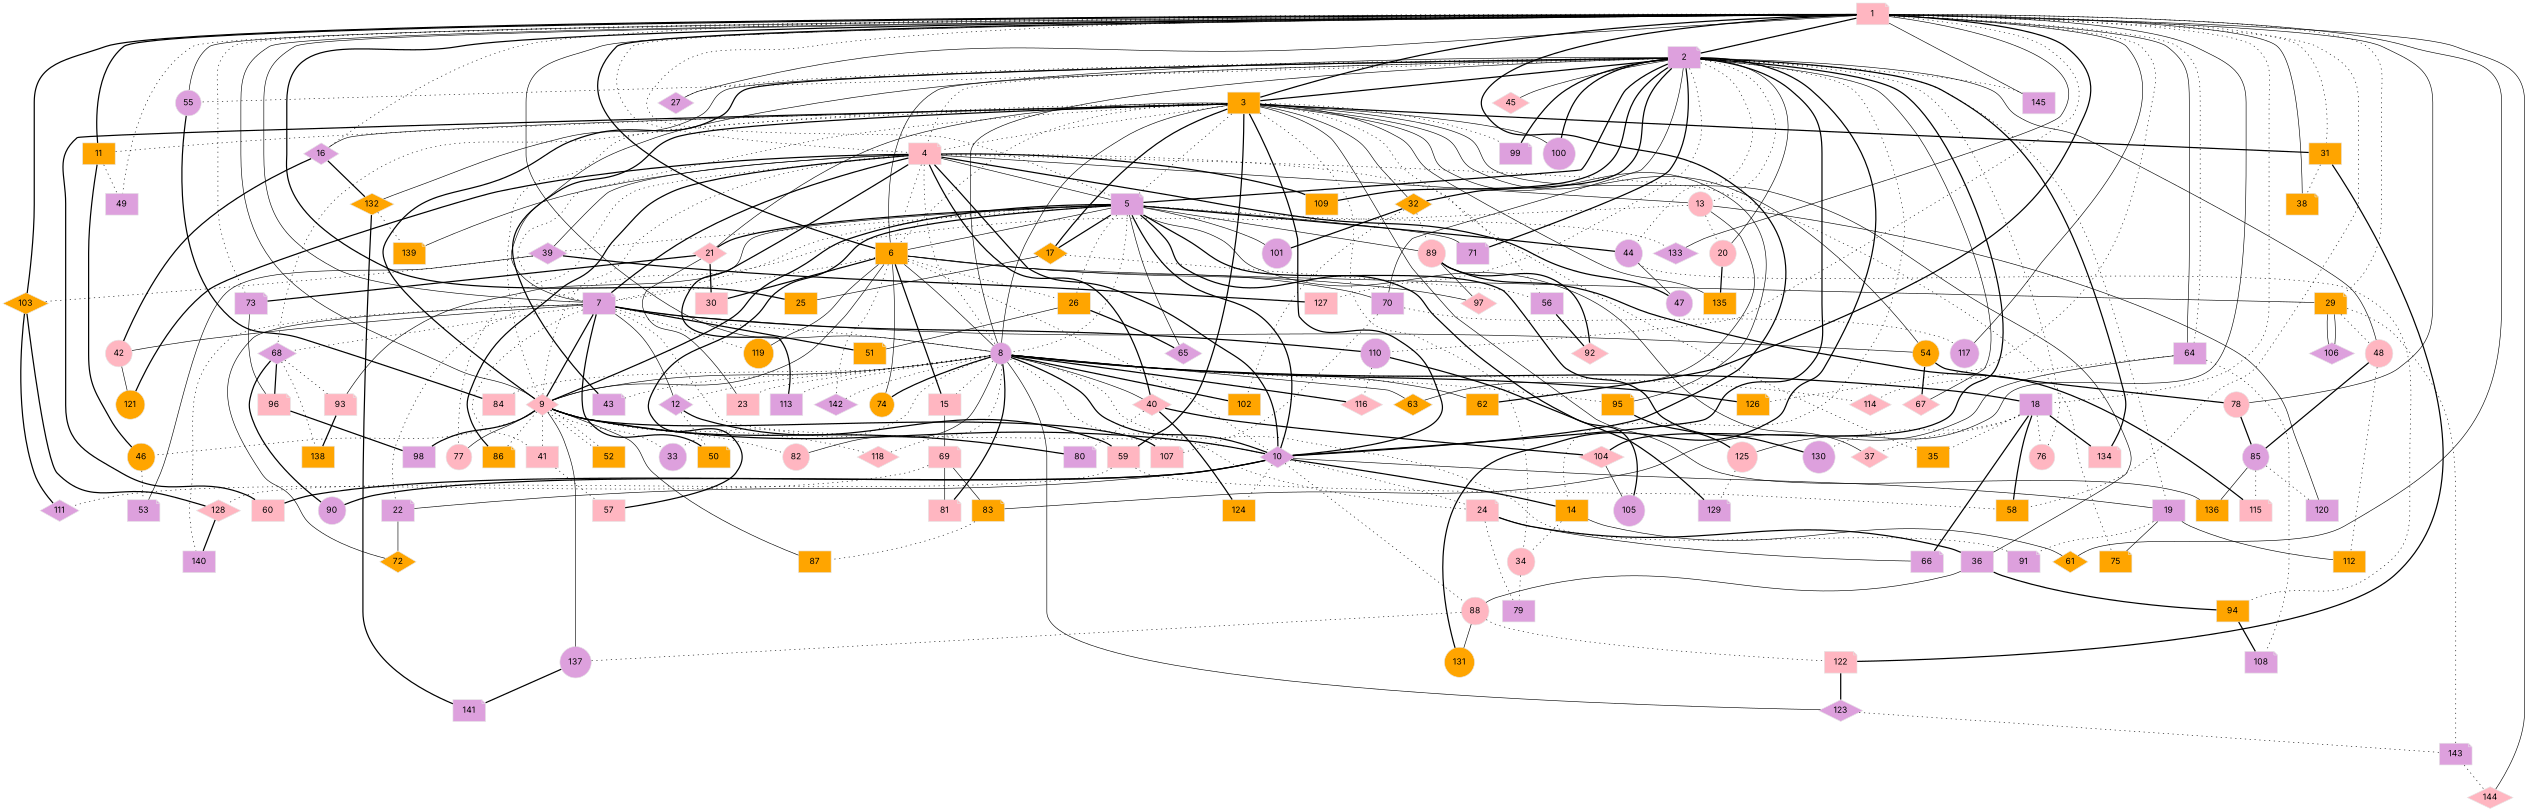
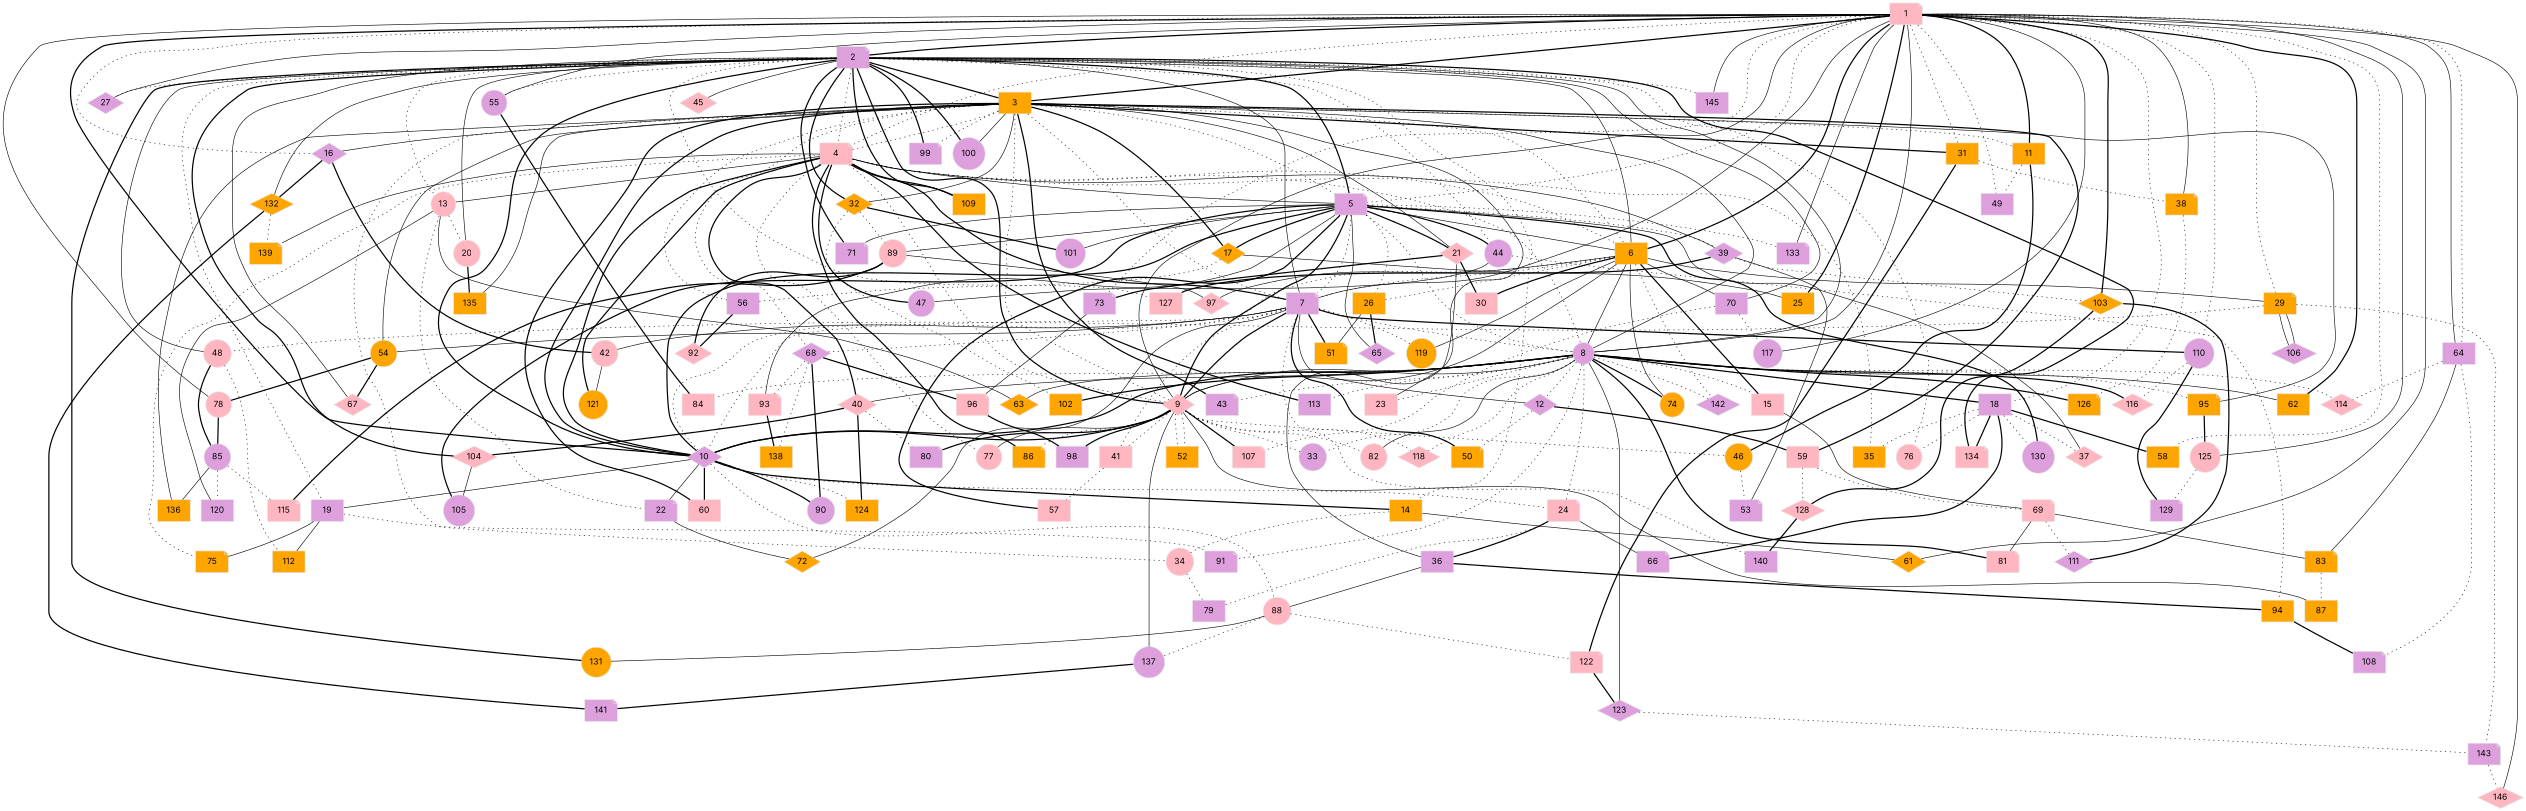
edge "1" -- "126": now "38" -- "126"
node "133": shape diamond -> note
edge "59" -- "58": now "59" -- "69"
node "144": label "144" -> "146"
